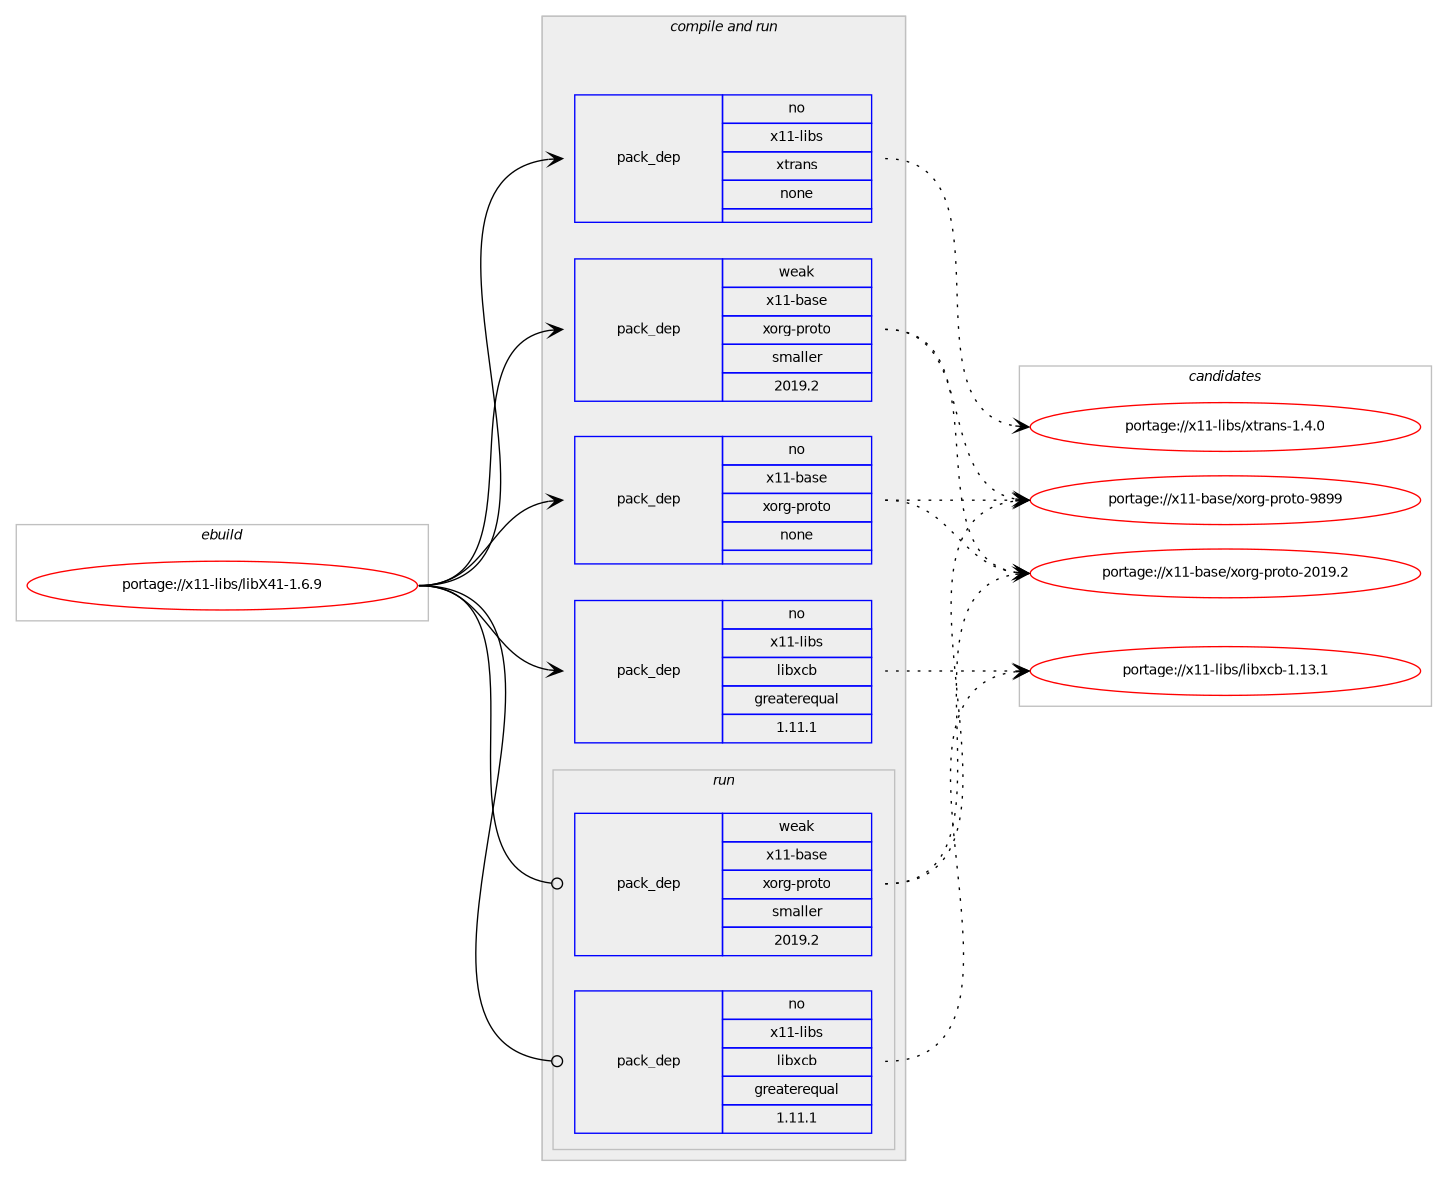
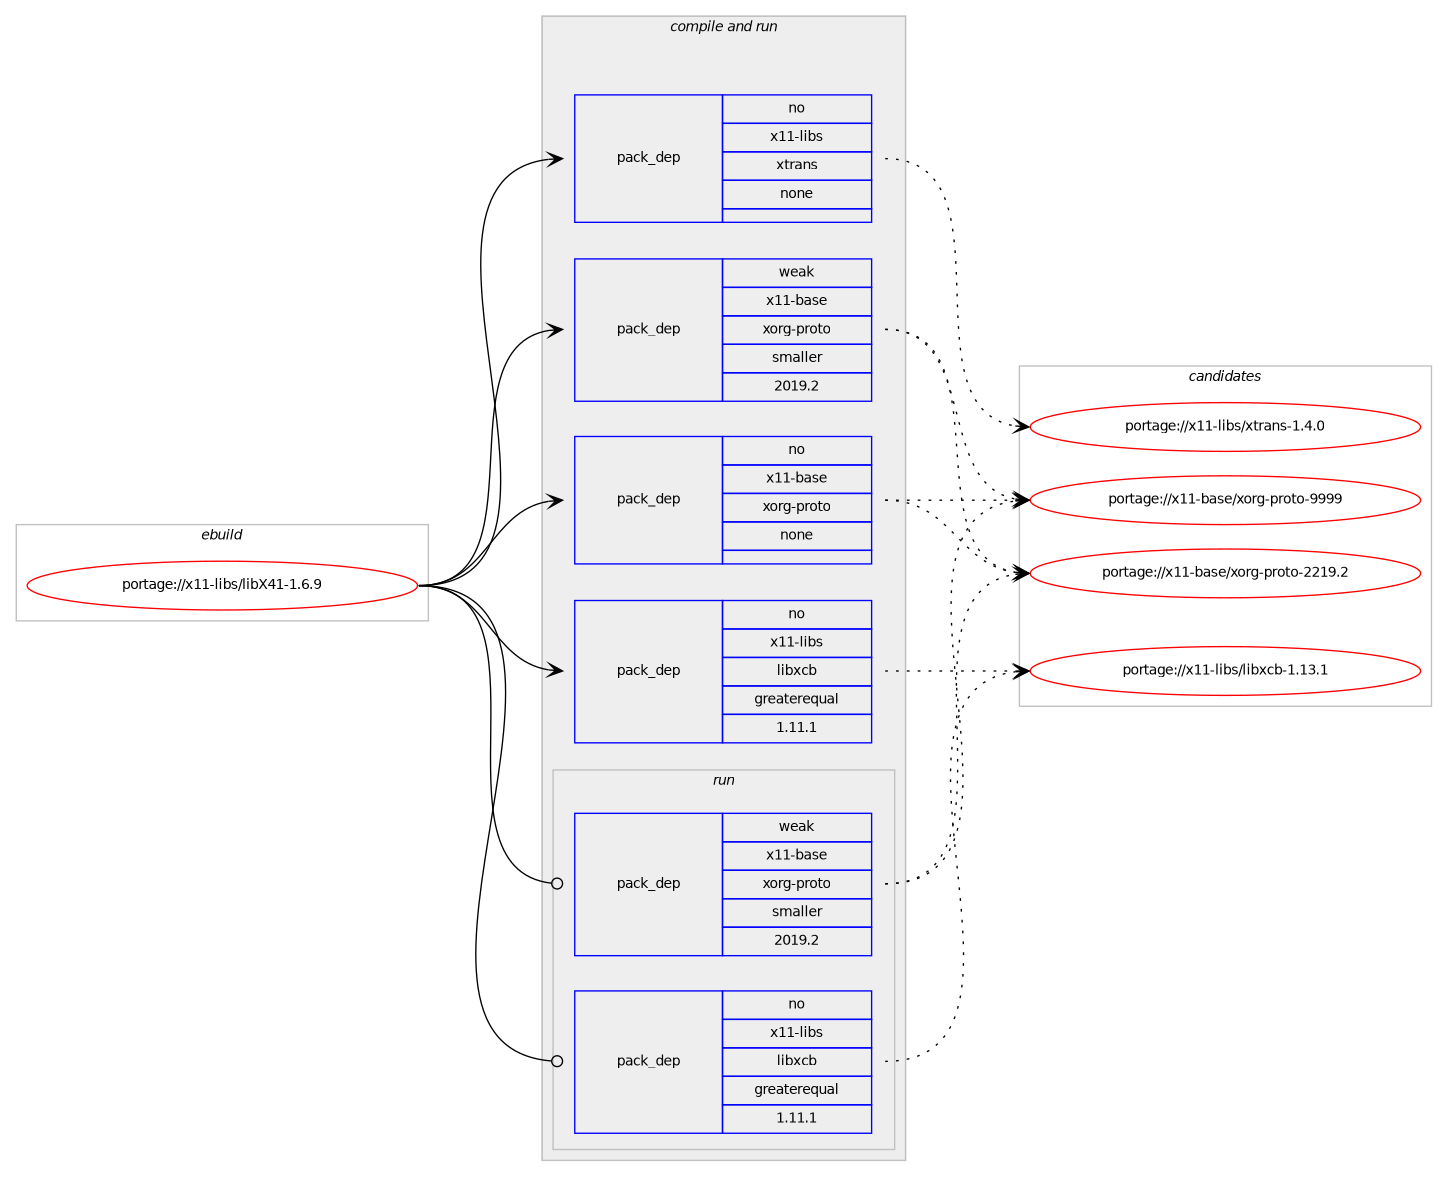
node "portage://x11-base/xorg-proto-9899": label "portage://x11-base/xorg-proto-9899" -> "portage://x11-base/xorg-proto-9999"
node "portage://x11-base/xorg-proto-2019.2": label "portage://x11-base/xorg-proto-2019.2" -> "portage://x11-base/xorg-proto-2219.2"
